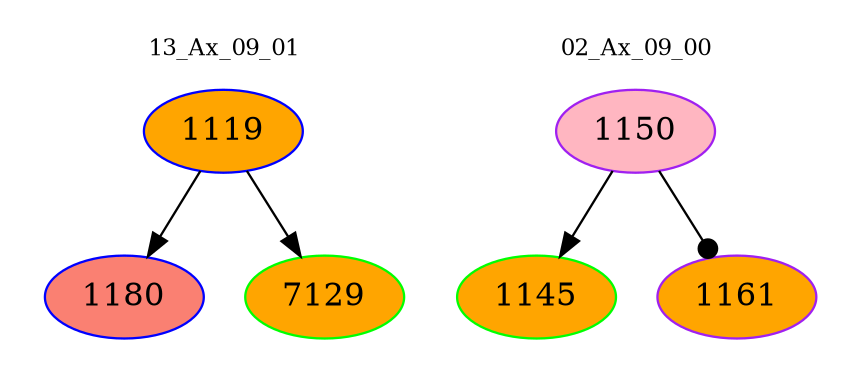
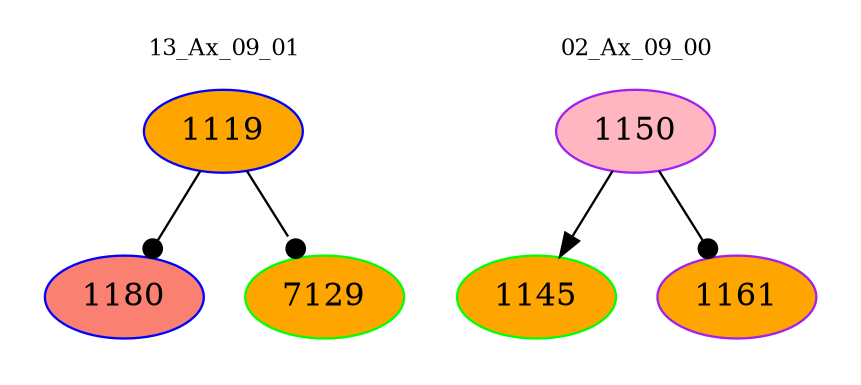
edge "1119" -> "7129": arrowhead normal -> dot
edge "1119" -> "1180": arrowhead normal -> dot
